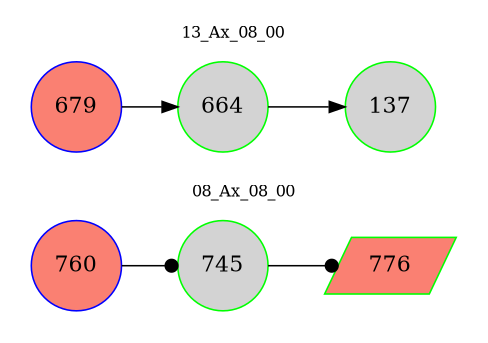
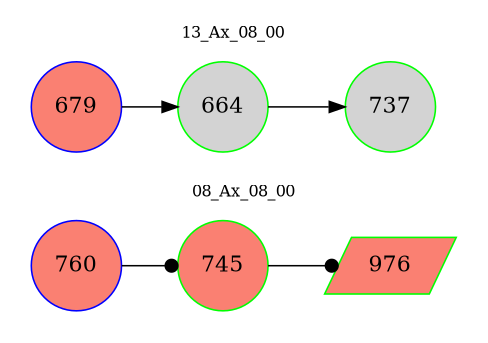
node "137": label "137" -> "737"
node "745": fillcolor lightgrey -> salmon
node "776": label "776" -> "976"
